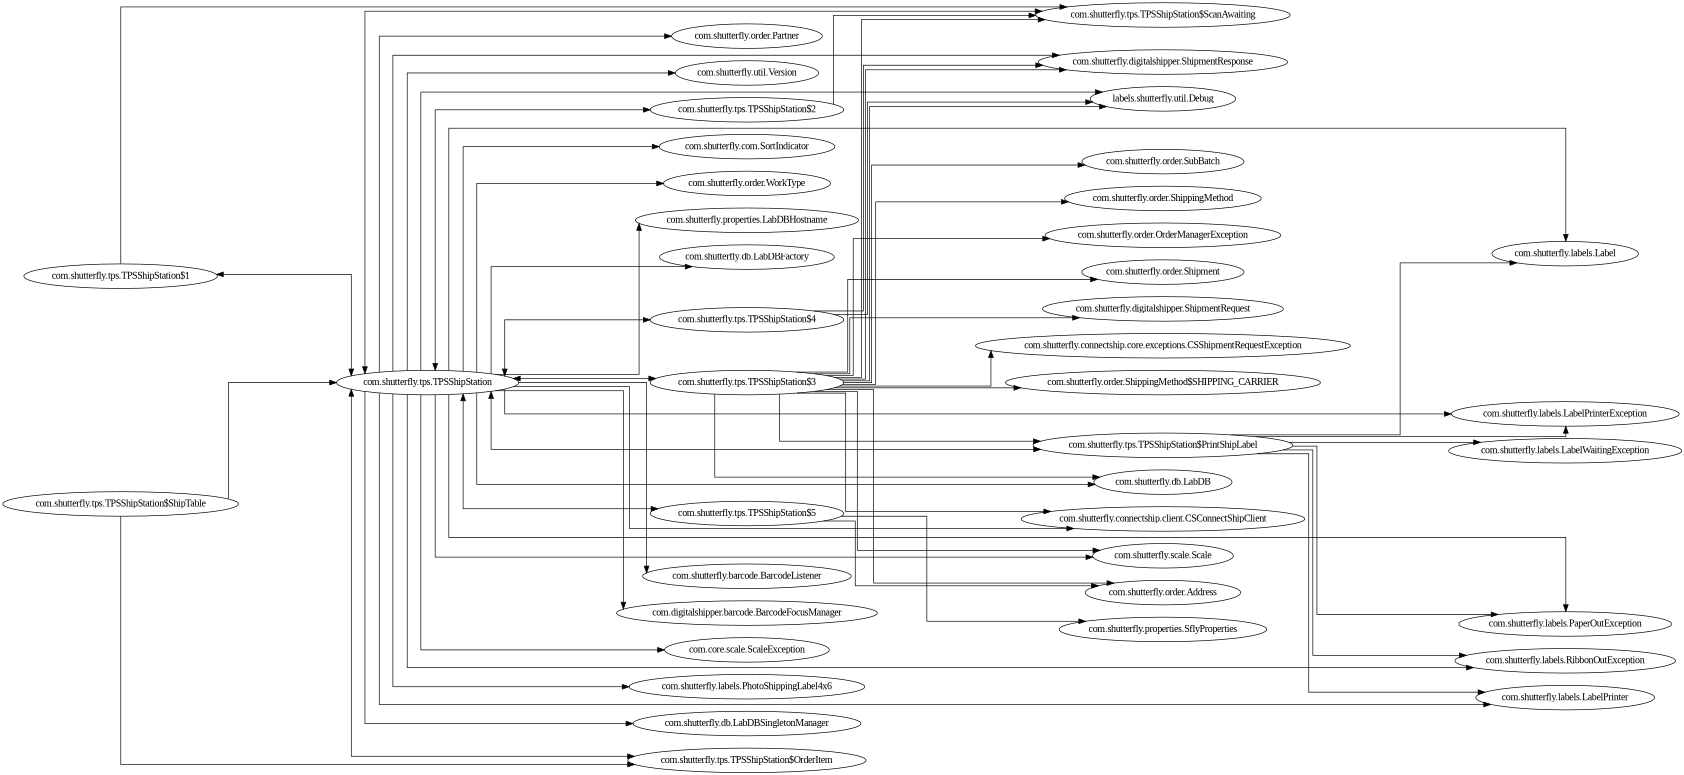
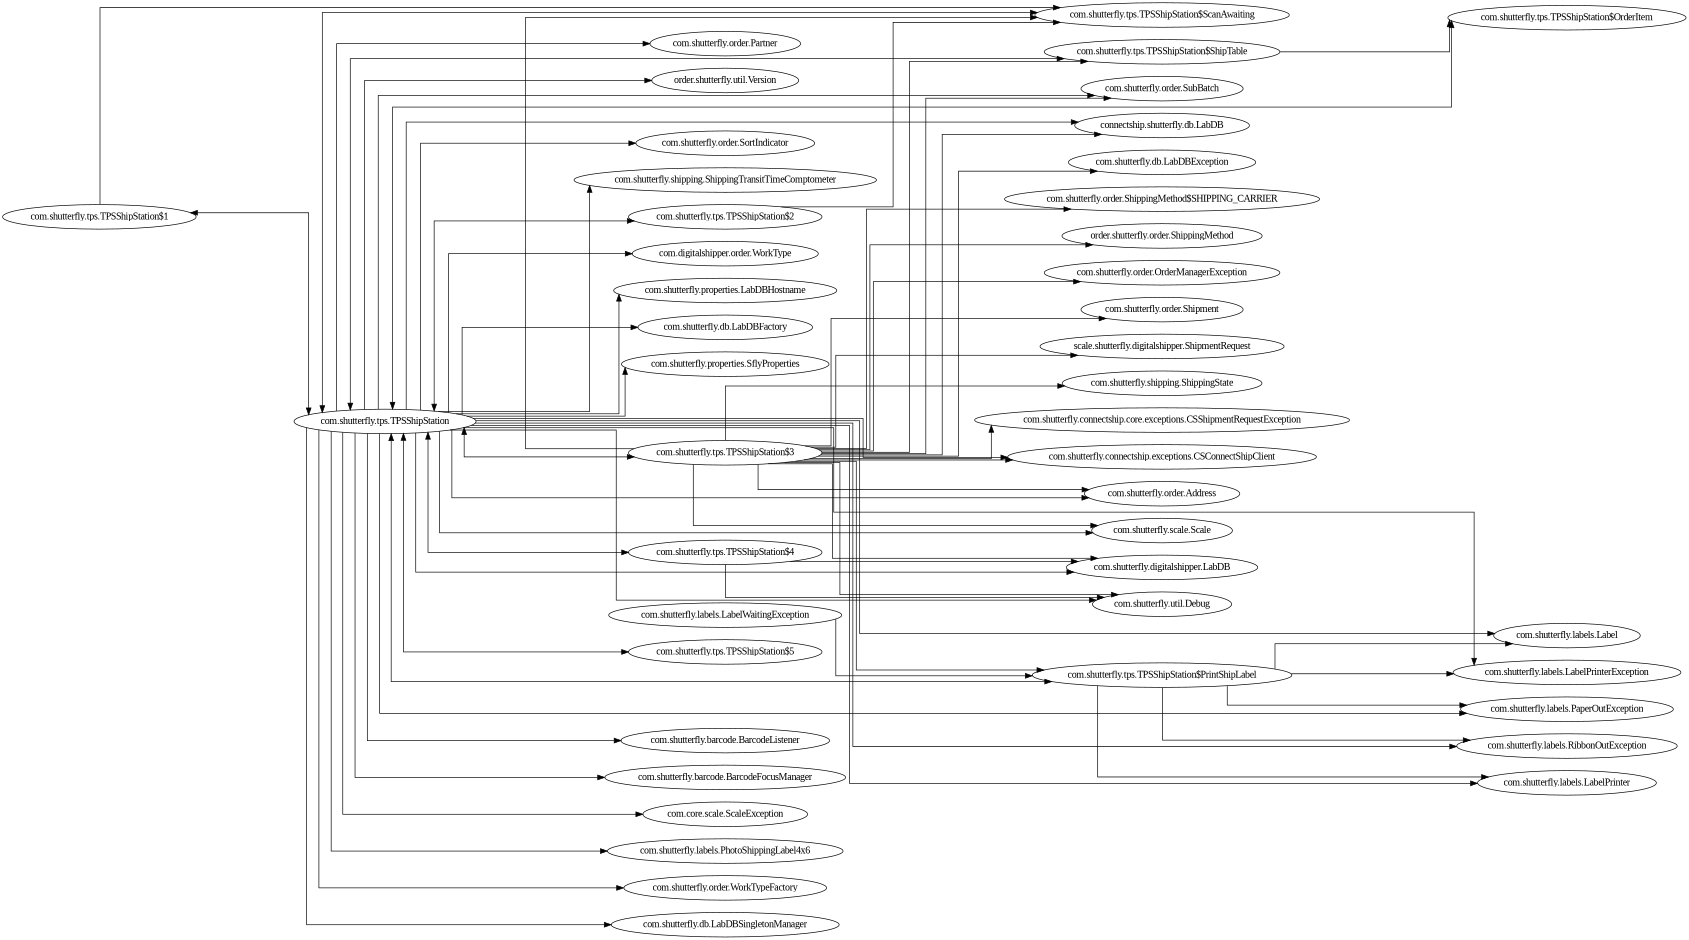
edge "com.shutterfly.tps.TPSShipStation" -> "com.shutterfly.tps.TPSShipStation$ShipTable": added
node "com.shutterfly.digitalshipper.ShipmentResponse": label "com.shutterfly.digitalshipper.ShipmentResponse" -> "com.shutterfly.digitalshipper.LabDB"
node "com.shutterfly.util.Version": label "com.shutterfly.util.Version" -> "order.shutterfly.util.Version"
edge "com.shutterfly.tps.TPSShipStation" -> "com.shutterfly.order.SubBatch": added
node "labels.shutterfly.util.Debug": label "labels.shutterfly.util.Debug" -> "com.shutterfly.util.Debug"
node "com.shutterfly.com.SortIndicator": label "com.shutterfly.com.SortIndicator" -> "com.shutterfly.order.SortIndicator"
node "com.shutterfly.db.LabDBException": added
node "com.shutterfly.shipping.ShippingTransitTimeComptometer": added
node "com.shutterfly.order.WorkType": label "com.shutterfly.order.WorkType" -> "com.digitalshipper.order.WorkType"
node "com.shutterfly.order.ShippingMethod": label "com.shutterfly.order.ShippingMethod" -> "order.shutterfly.order.ShippingMethod"
edge "com.shutterfly.tps.TPSShipStation$3" -> "com.shutterfly.tps.TPSShipStation$ShipTable": added
node "com.shutterfly.digitalshipper.ShipmentRequest": label "com.shutterfly.digitalshipper.ShipmentRequest" -> "scale.shutterfly.digitalshipper.ShipmentRequest"
node "com.shutterfly.shipping.ShippingState": added
edge "com.shutterfly.tps.TPSShipStation$PrintShipLabel" -> "com.shutterfly.labels.LabelWaitingException": reversed
node "com.shutterfly.db.LabDB": label "com.shutterfly.db.LabDB" -> "connectship.shutterfly.db.LabDB"
node "com.shutterfly.connectship.client.CSConnectShipClient": label "com.shutterfly.connectship.client.CSConnectShipClient" -> "com.shutterfly.connectship.exceptions.CSConnectShipClient"
edge "com.shutterfly.tps.TPSShipStation$5" -> "com.shutterfly.order.Address": now "com.shutterfly.tps.TPSShipStation" -> "com.shutterfly.order.Address"
edge "com.shutterfly.tps.TPSShipStation$5" -> "com.shutterfly.properties.SflyProperties": now "com.shutterfly.tps.TPSShipStation" -> "com.shutterfly.properties.SflyProperties"
node "com.digitalshipper.barcode.BarcodeFocusManager": label "com.digitalshipper.barcode.BarcodeFocusManager" -> "com.shutterfly.barcode.BarcodeFocusManager"
node "com.shutterfly.order.WorkTypeFactory": added
